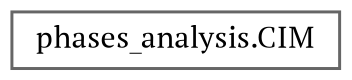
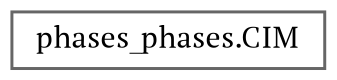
node "phases_analysis.CIM": label "phases_analysis.CIM" -> "phases_phases.CIM"
